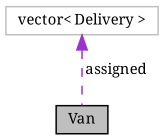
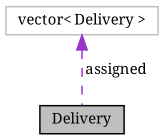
node "Van": label "Van" -> "Delivery"
